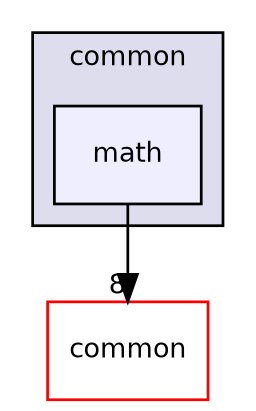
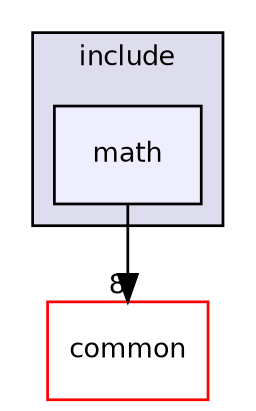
cluster "common": label "common" -> "include"
